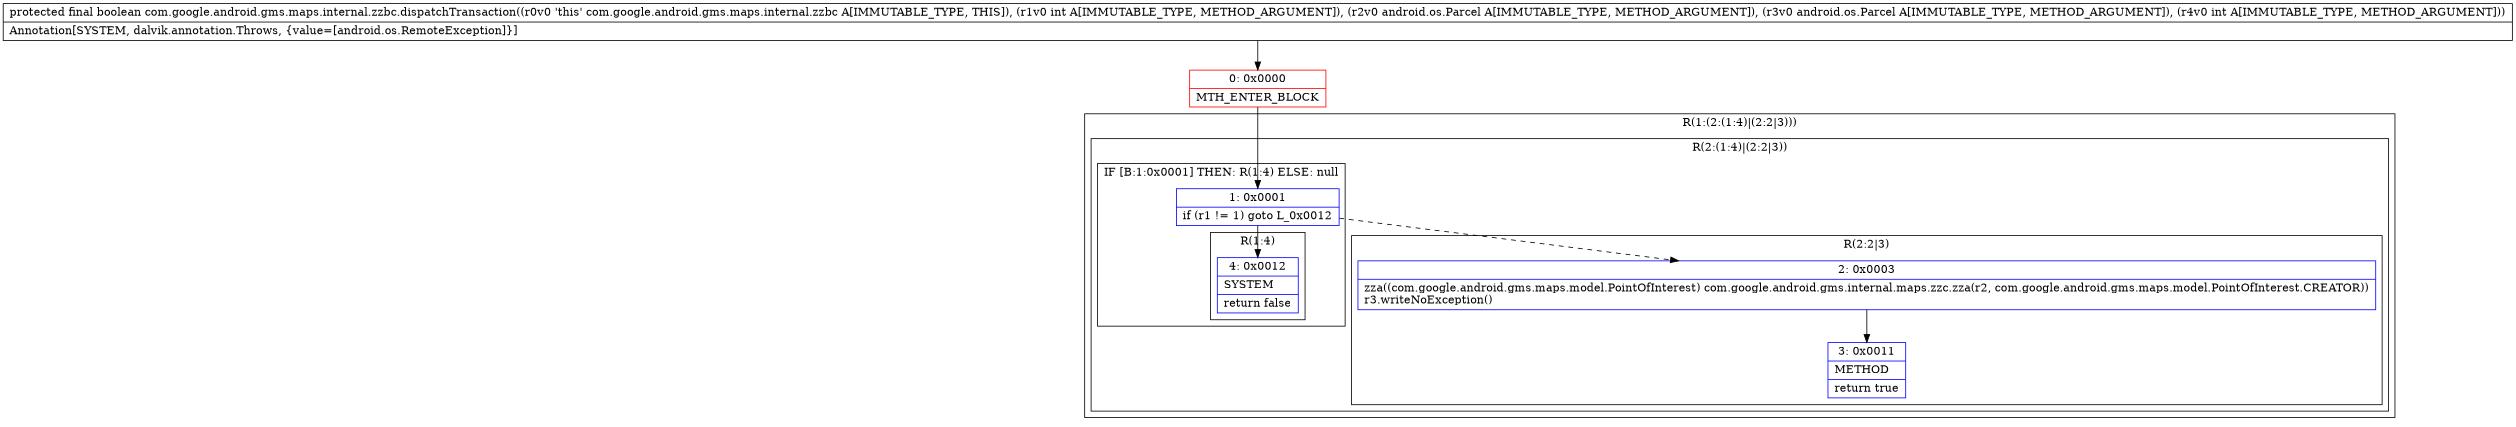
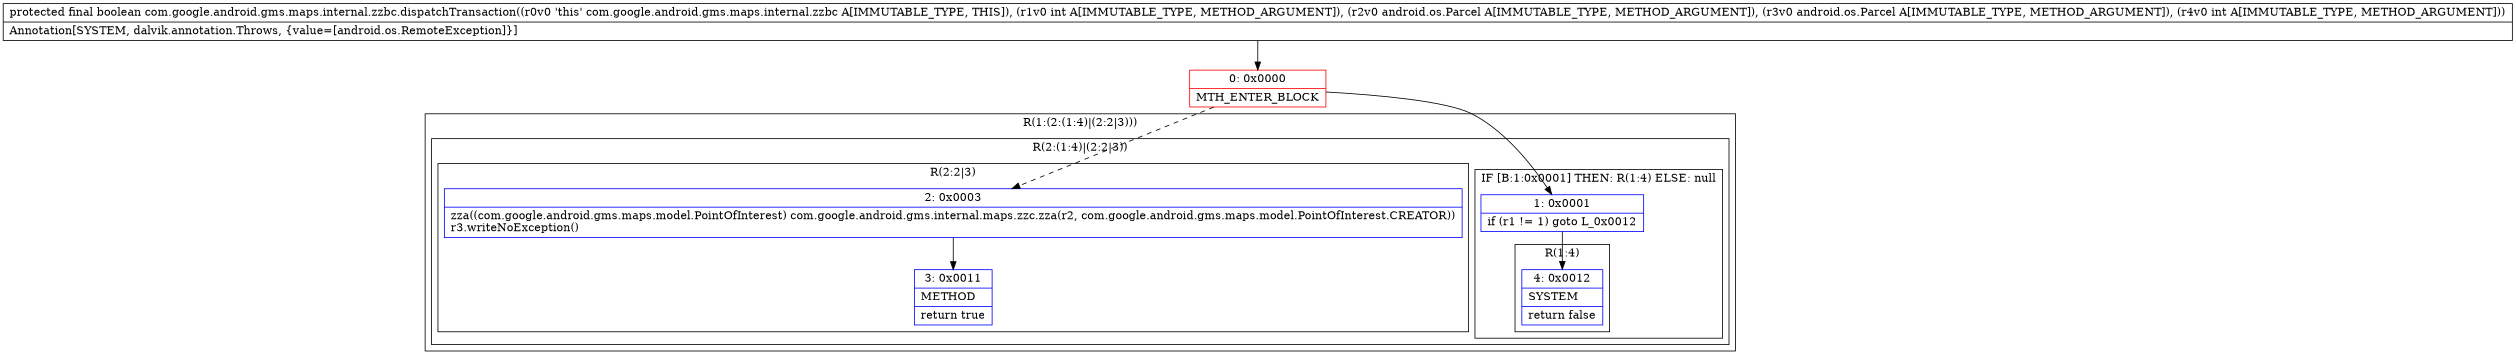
edge "1: 0x0001" -> "2: 0x0003": now "0: 0x0000" -> "2: 0x0003"
